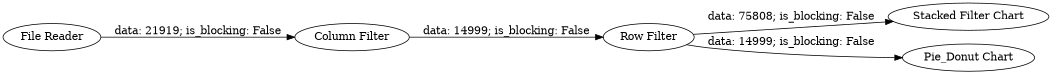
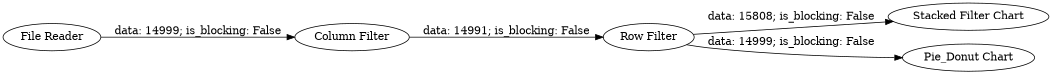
edge "Row Filter" -> "Stacked Filter Chart": label "data: 75808; is_blocking: False" -> "data: 15808; is_blocking: False"
edge "File Reader" -> "Column Filter": label "data: 21919; is_blocking: False" -> "data: 14999; is_blocking: False"
edge "Column Filter" -> "Row Filter": label "data: 14999; is_blocking: False" -> "data: 14991; is_blocking: False"
